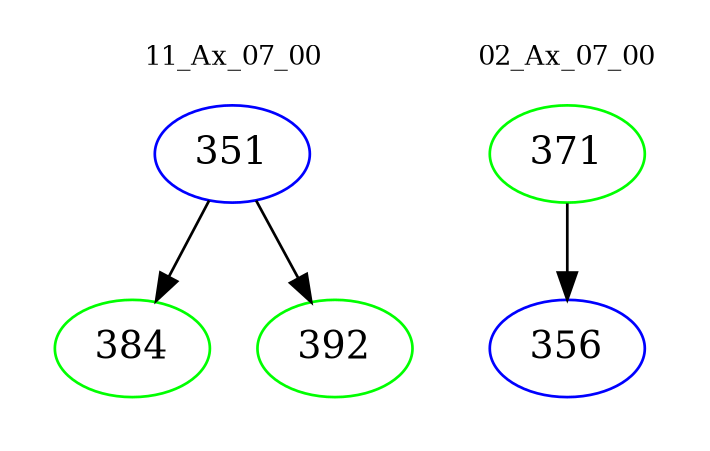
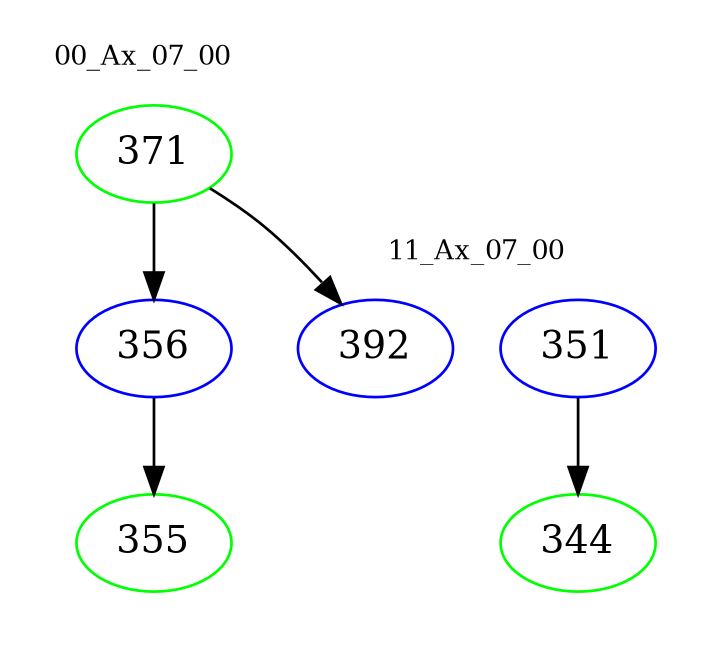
cluster "02_Ax_07_00": label "02_Ax_07_00" -> "00_Ax_07_00"
edge "351" -> "392": now "371" -> "392"
node "384": label "384" -> "344"
node "392": color green -> blue
node "355": added
